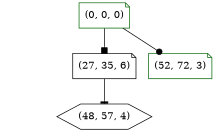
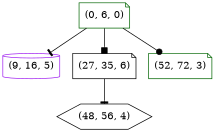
node "(0, 0, 0)": label "(0, 0, 0)" -> "(0, 6, 0)"
node "(9, 16, 5)": added
node "(48, 57, 4)": label "(48, 57, 4)" -> "(48, 56, 4)"
